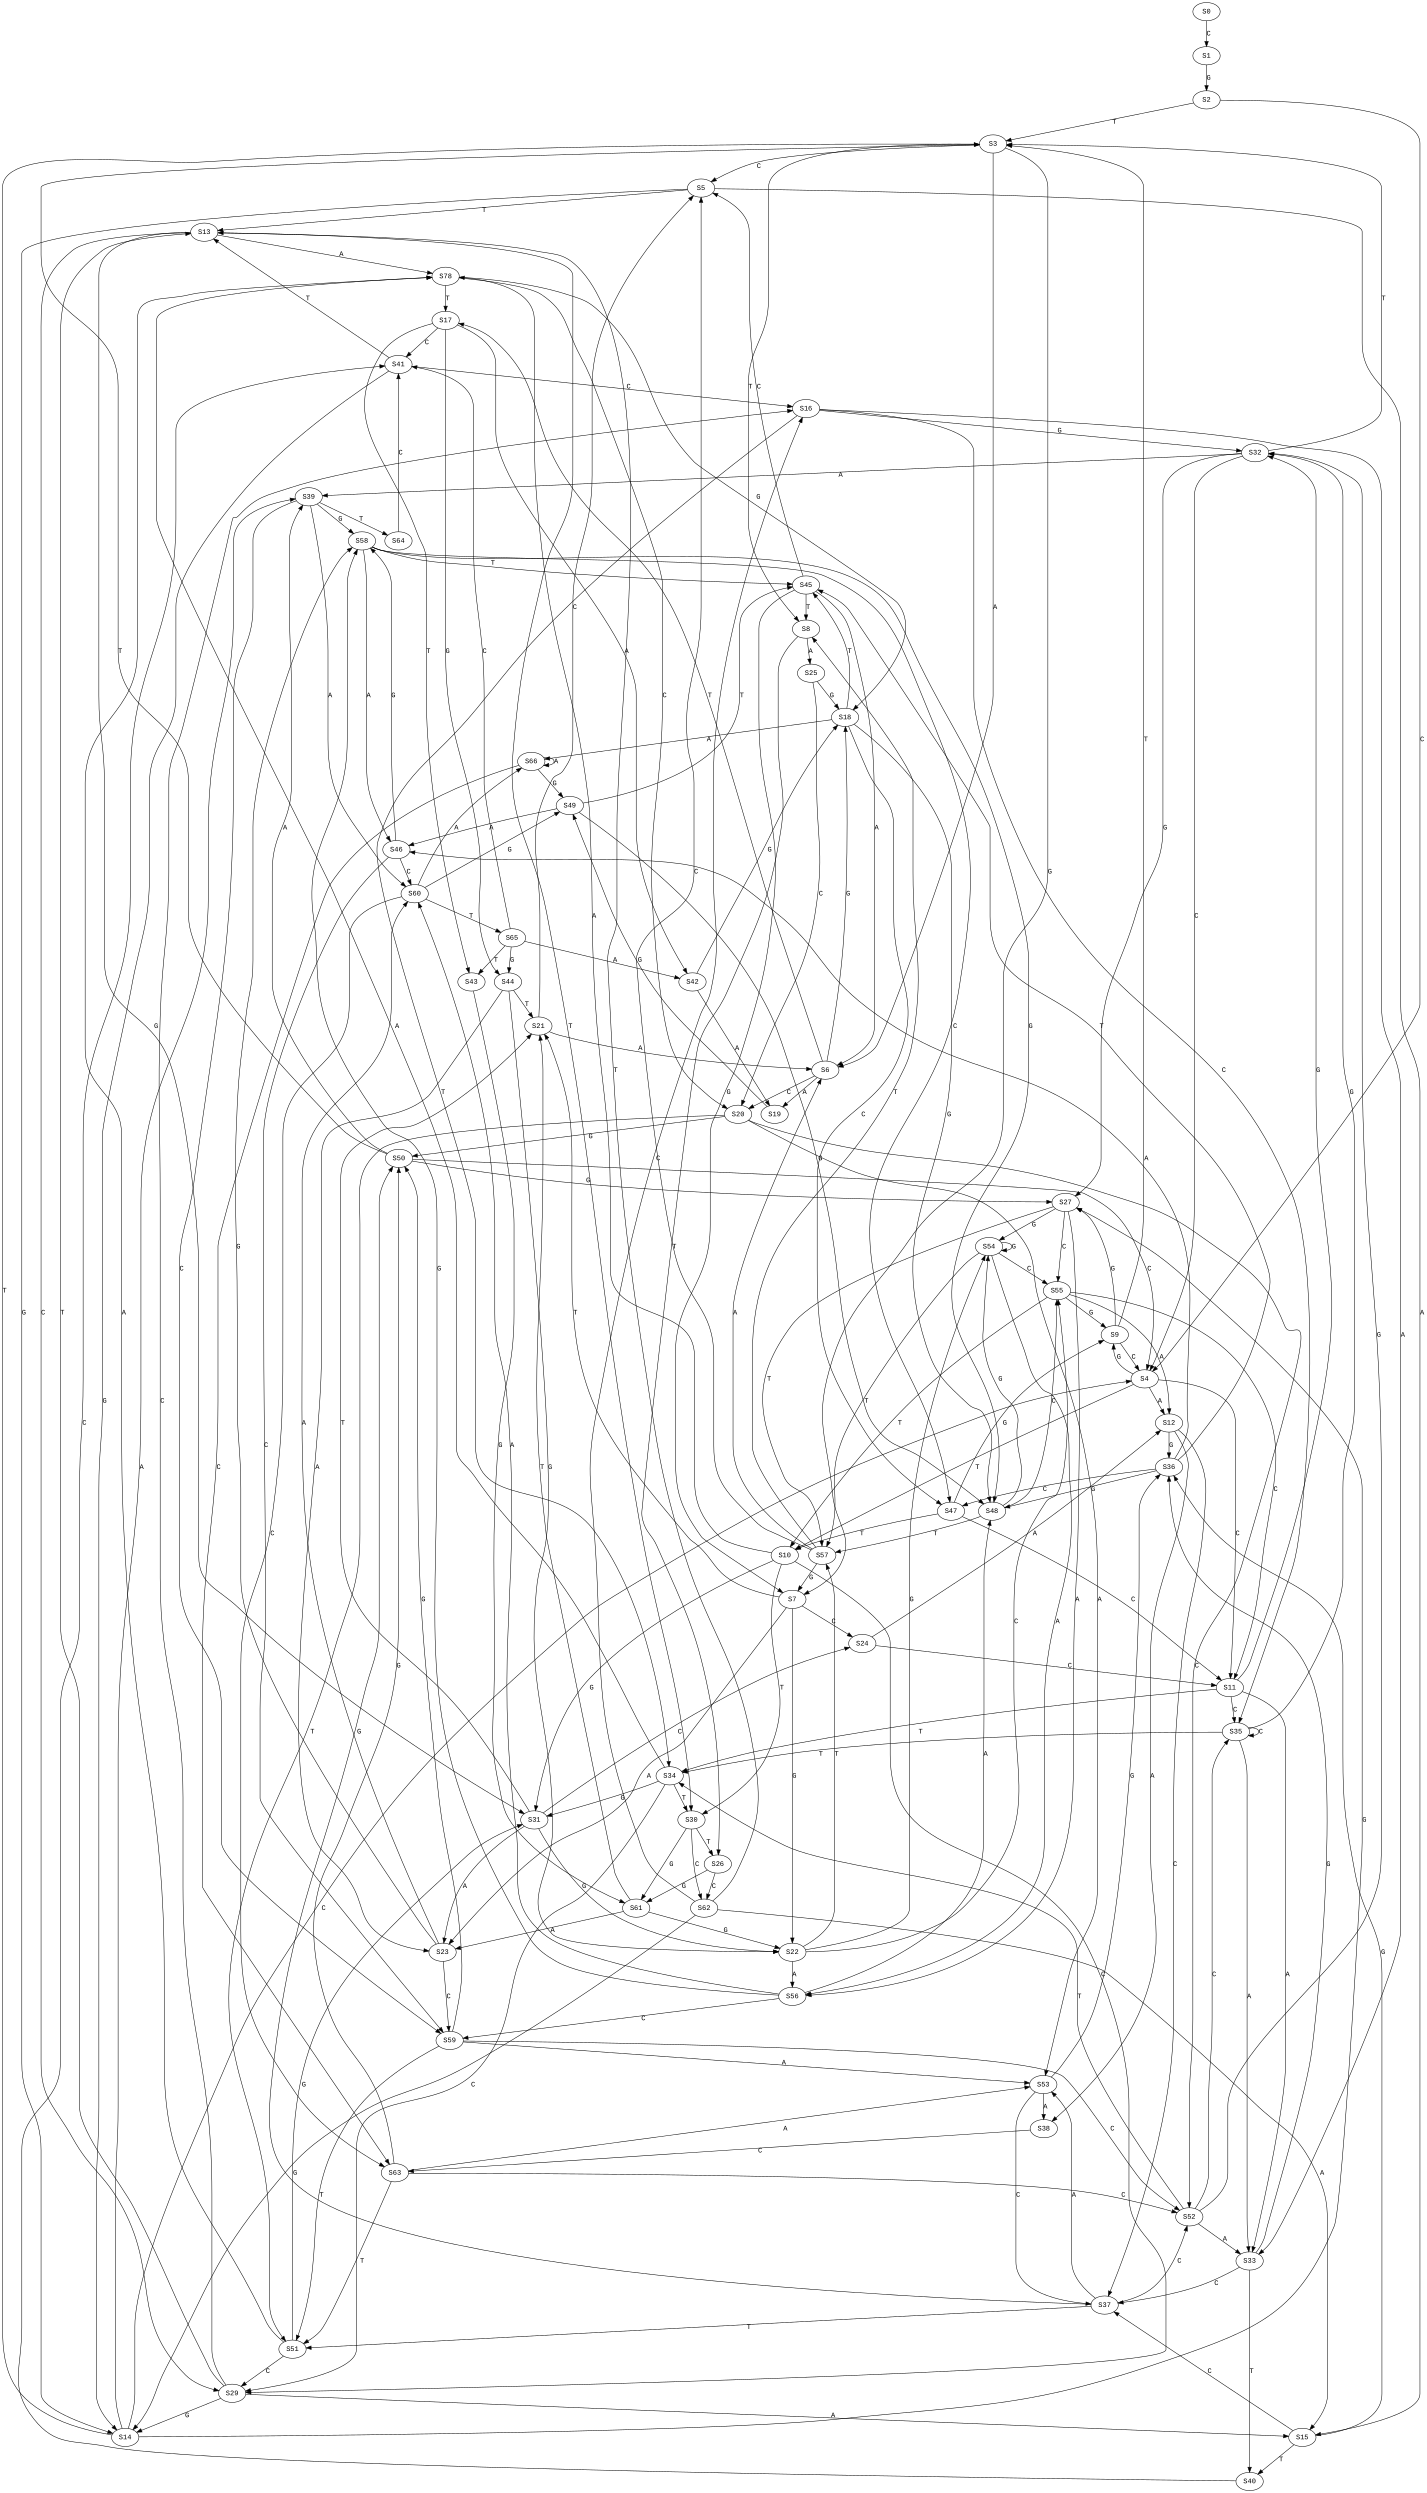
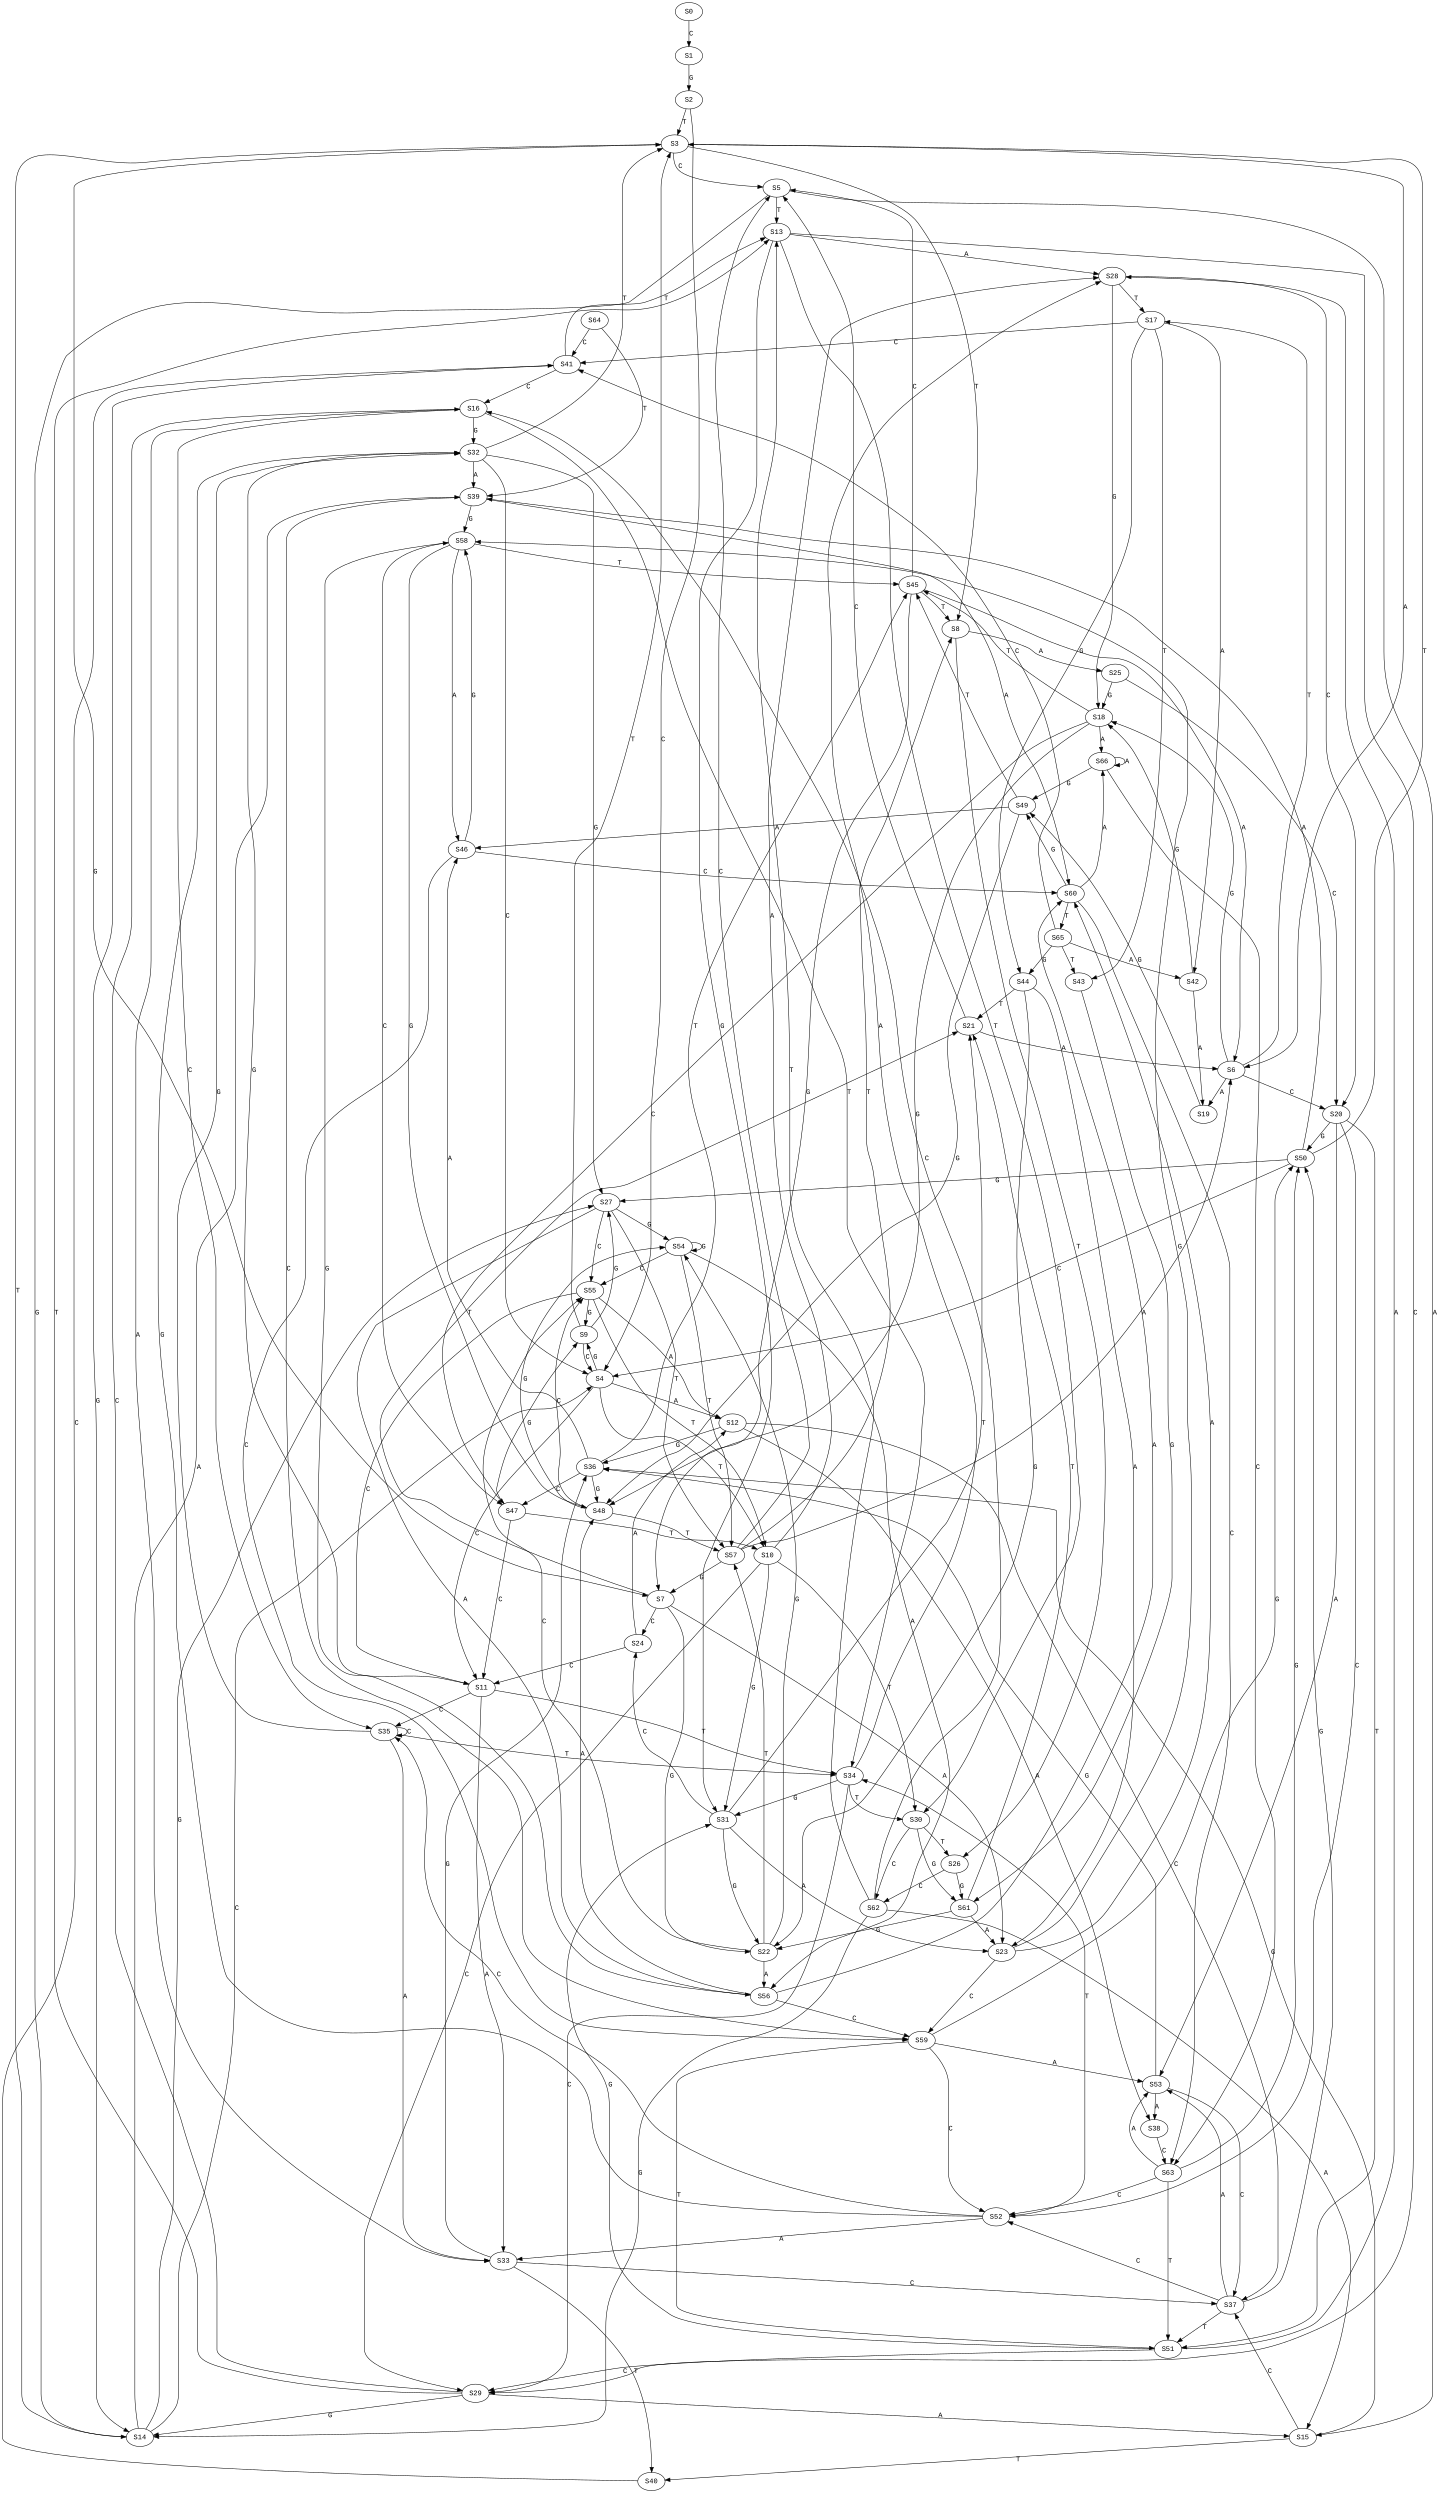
node "S78": label "S78" -> "S28"
edge "S39" -> "S64": reversed
